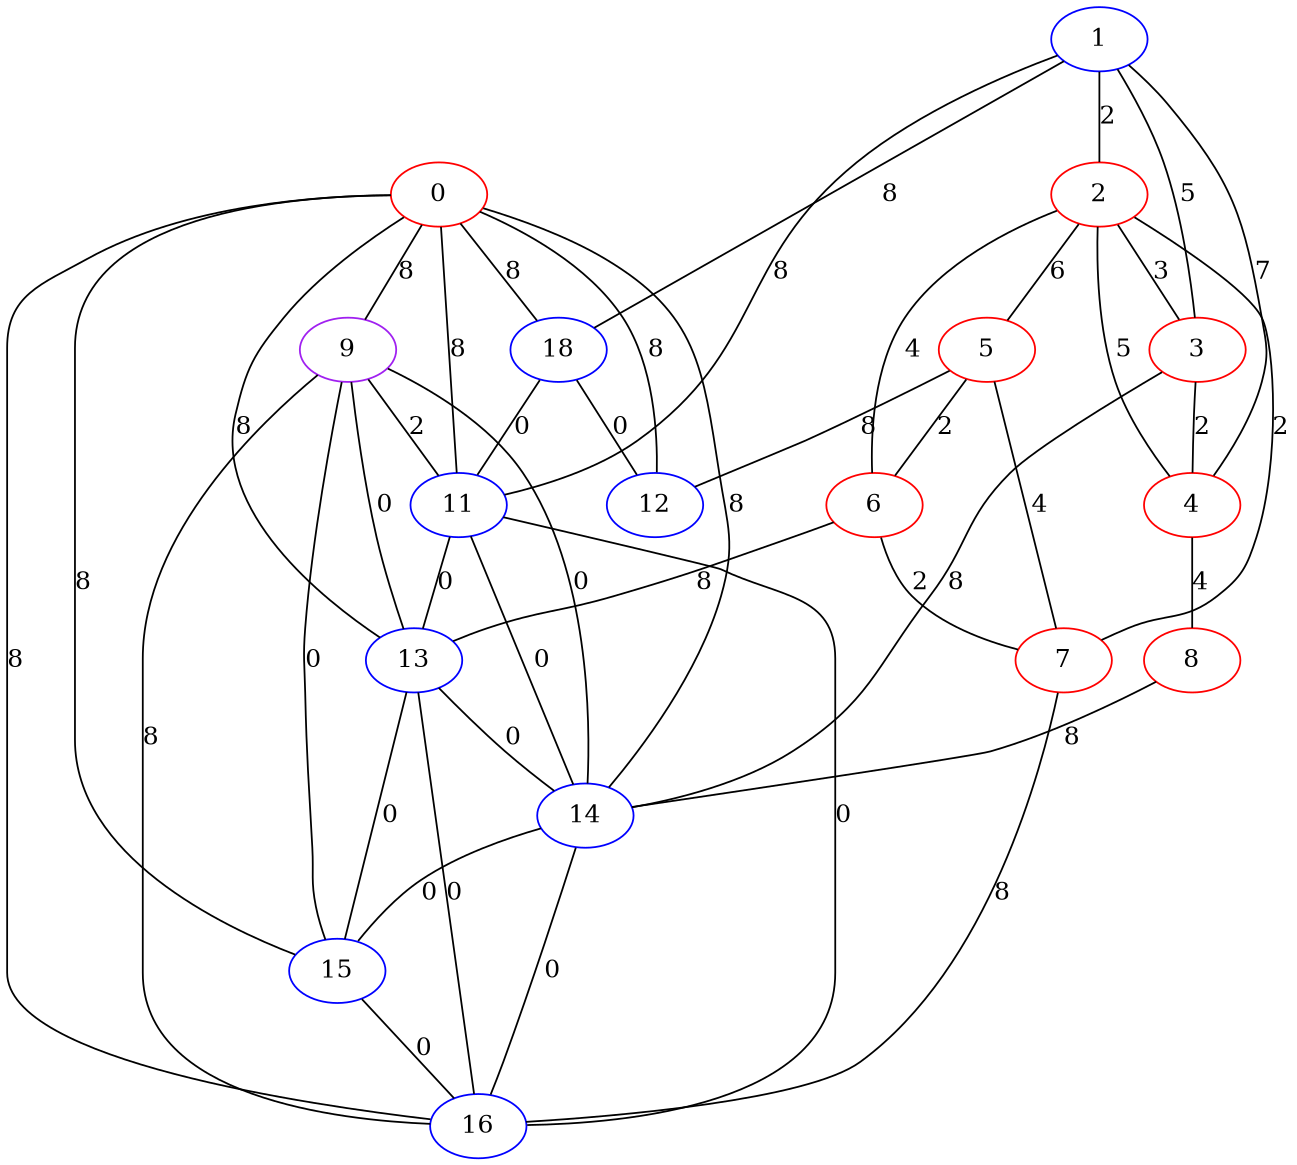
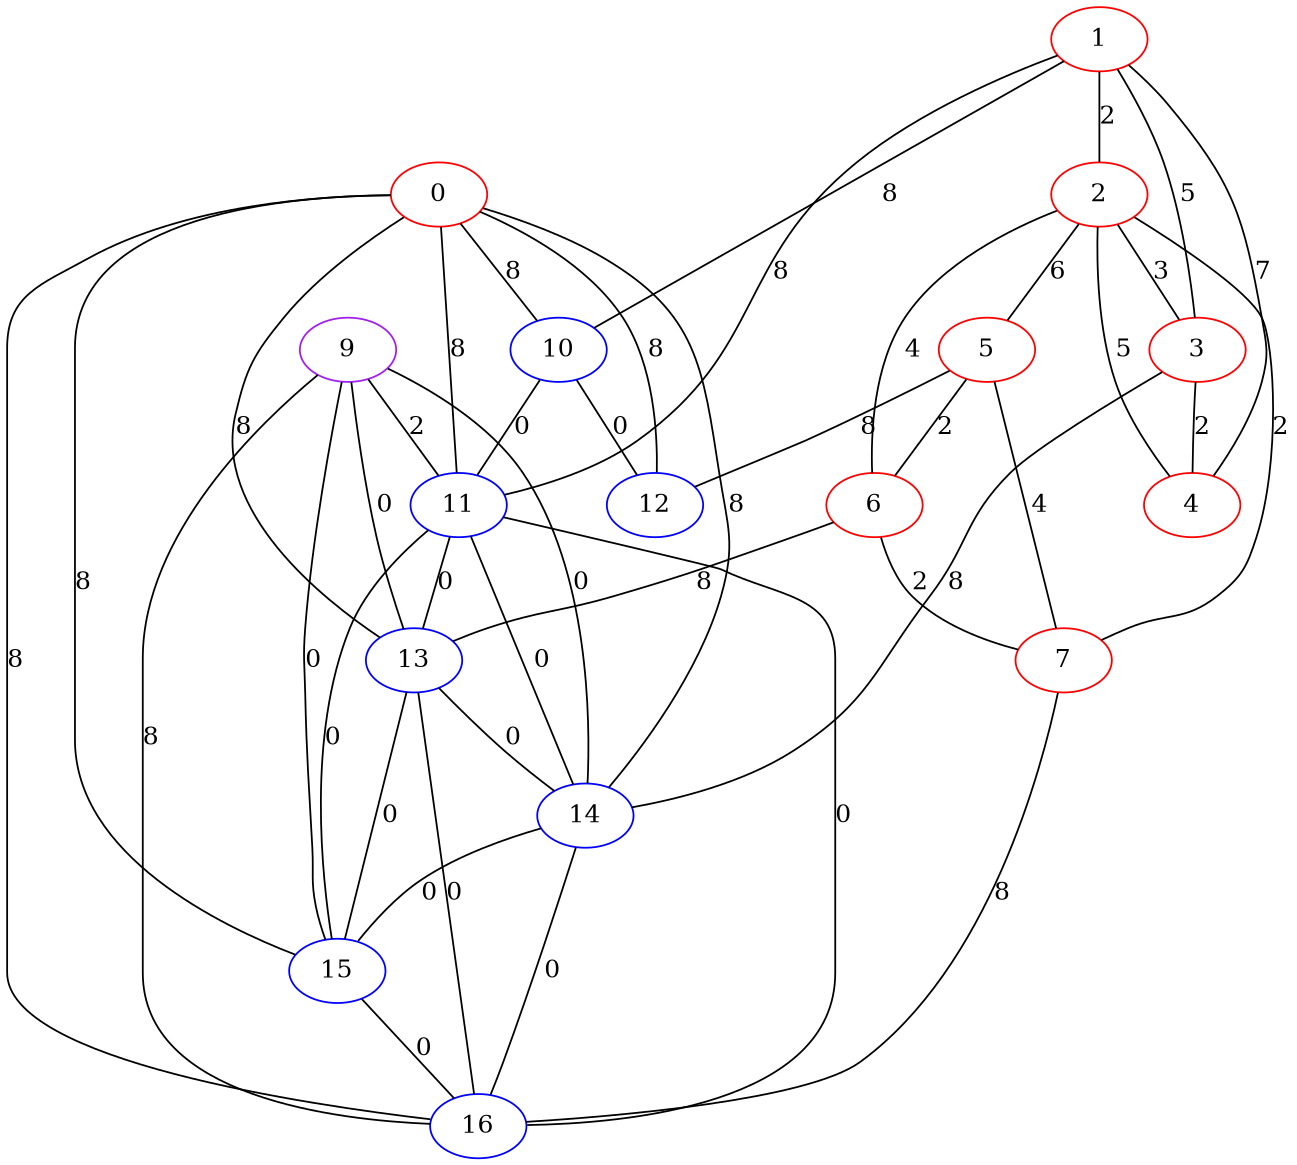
node "1": color blue -> red
edge "0" -- "9": removed, label "8"
node "18": label "18" -> "10"
node "8": removed
edge "11" -- "15": added, label "0"
